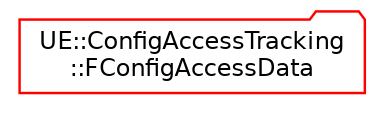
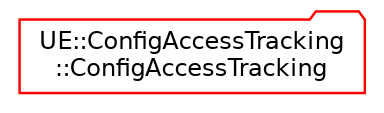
node "UE::ConfigAccessTracking ::FConfigAccessData": label "UE::ConfigAccessTracking ::FConfigAccessData" -> "UE::ConfigAccessTracking ::ConfigAccessTracking"
